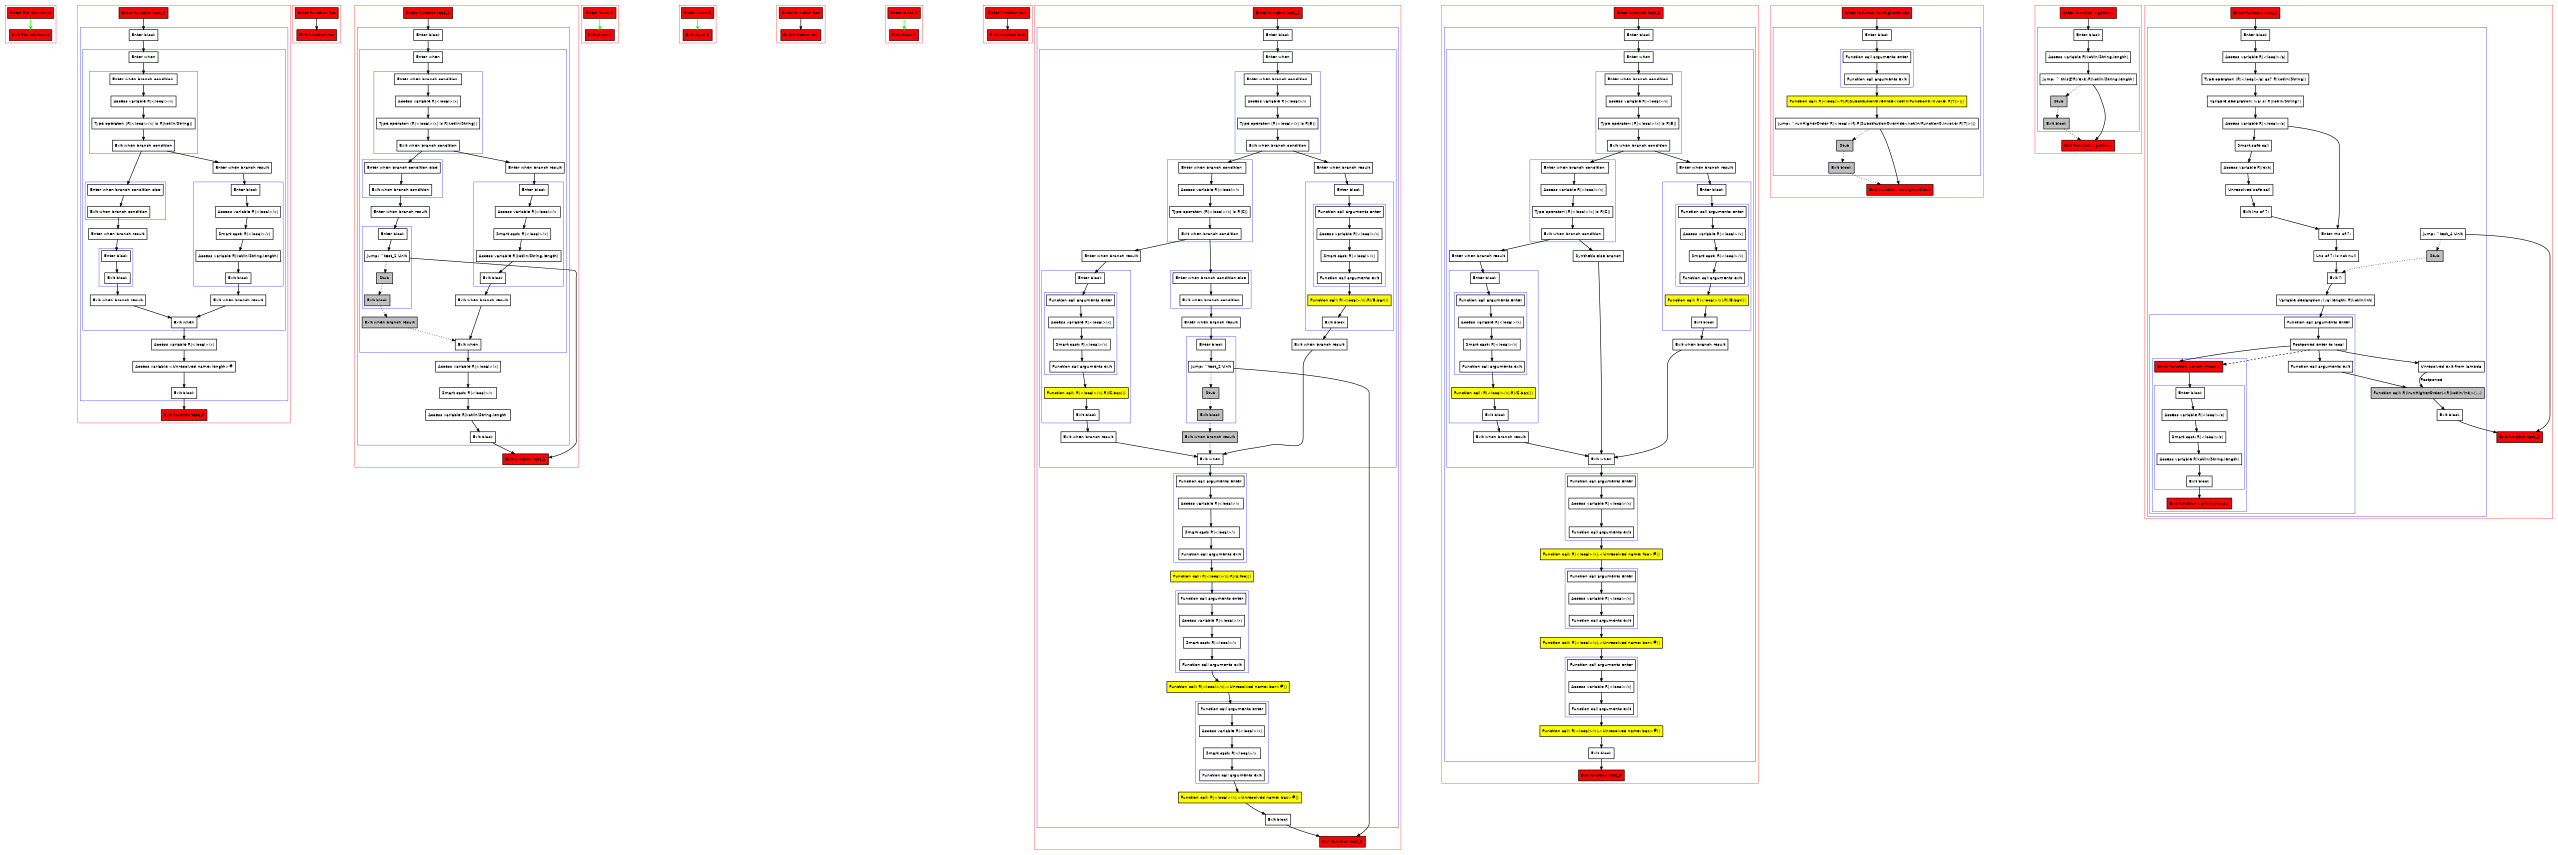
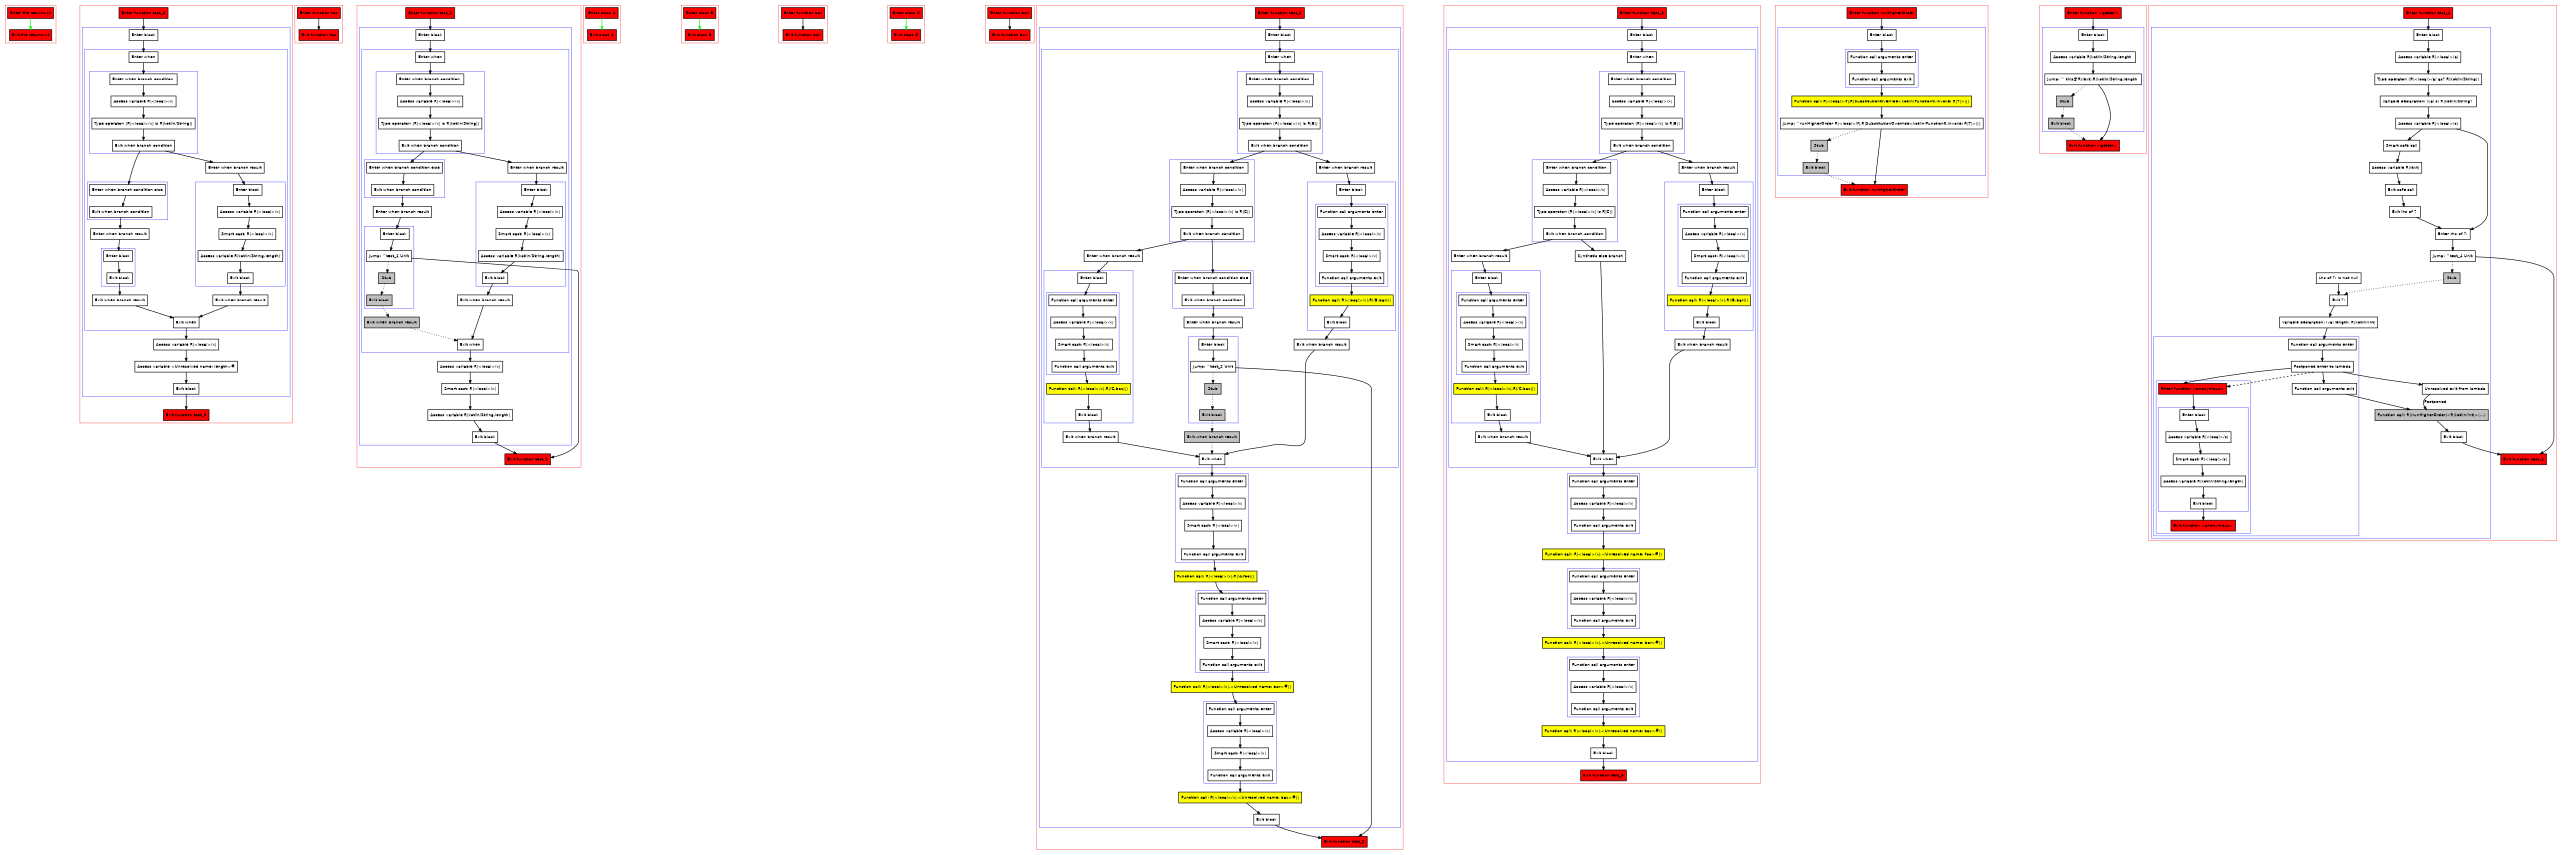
node "Unresolved safe call": label "Unresolved safe call" -> "Exit safe call"
edge "Enter rhs of ?:" -> "Lhs of ?: is not null": now "Enter rhs of ?:" -> "Jump: ^test_4 Unit"
node "Postponed enter to local": label "Postponed enter to local" -> "Postponed enter to lambda"
